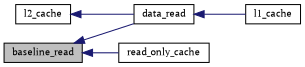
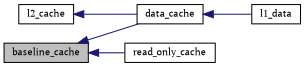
node "data_read": label "data_read" -> "data_cache"
node "l1_cache": label "l1_cache" -> "l1_data"
node "baseline_read": label "baseline_read" -> "baseline_cache"
